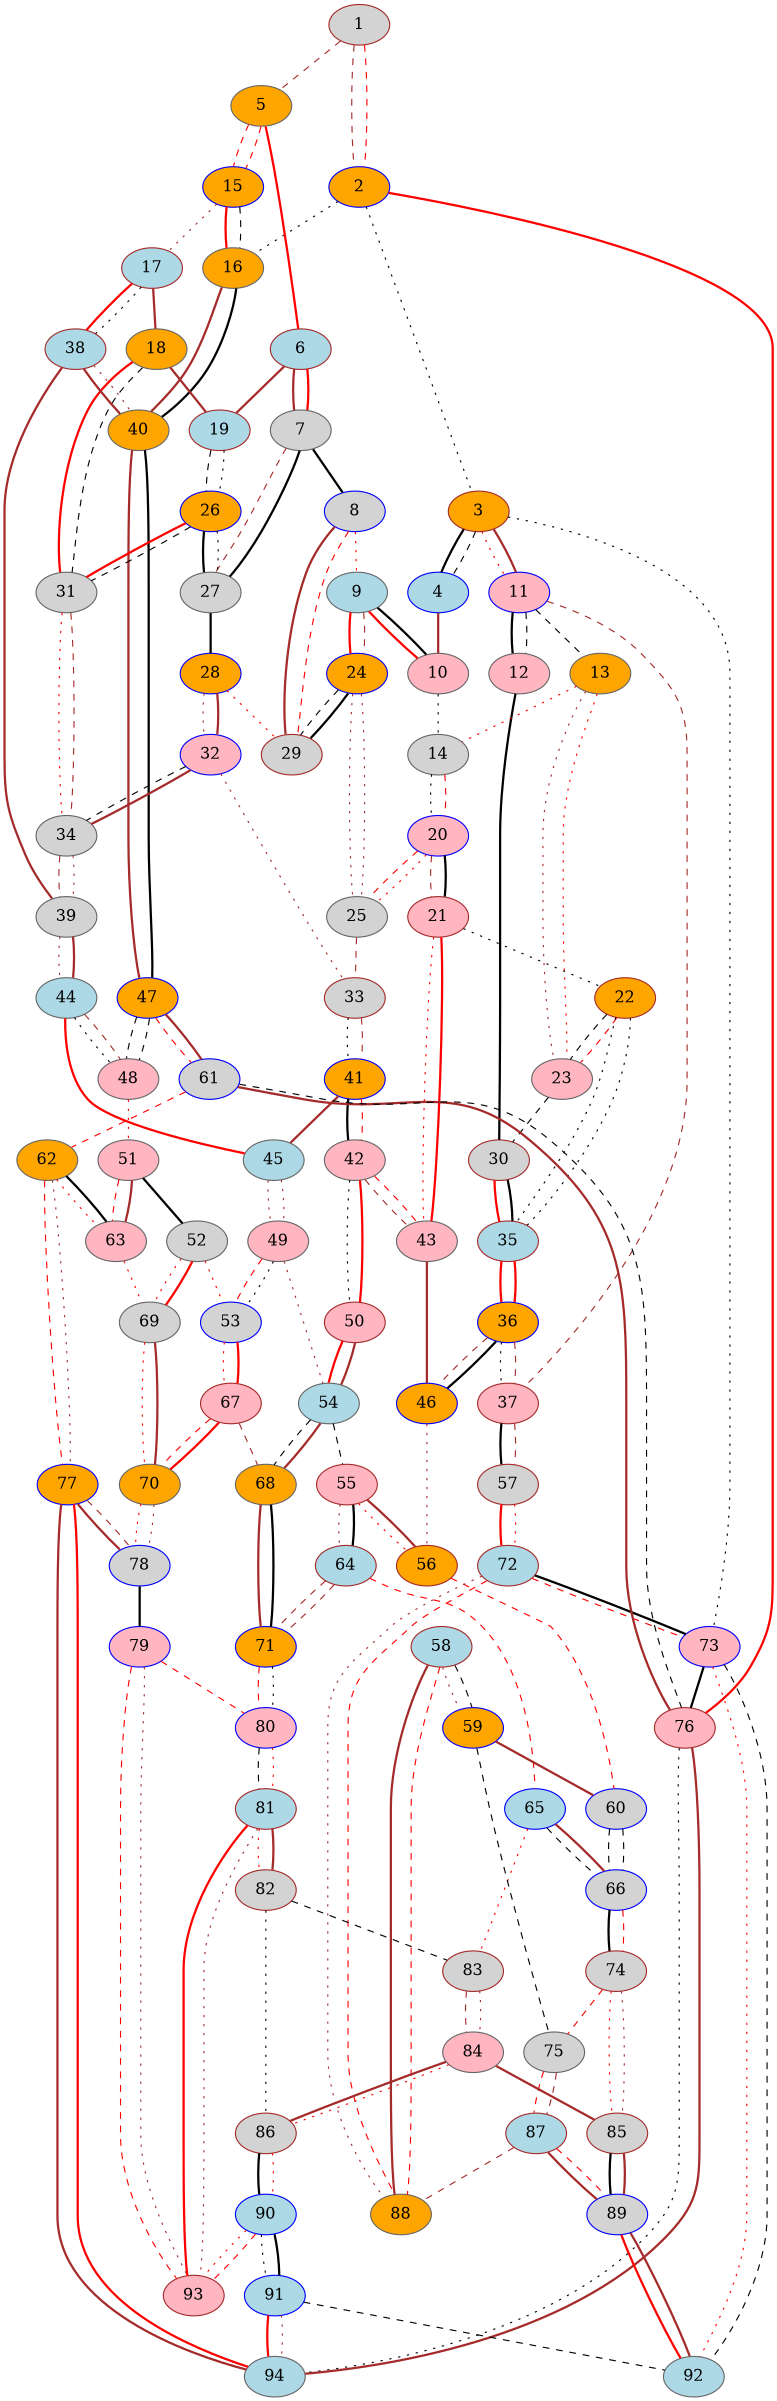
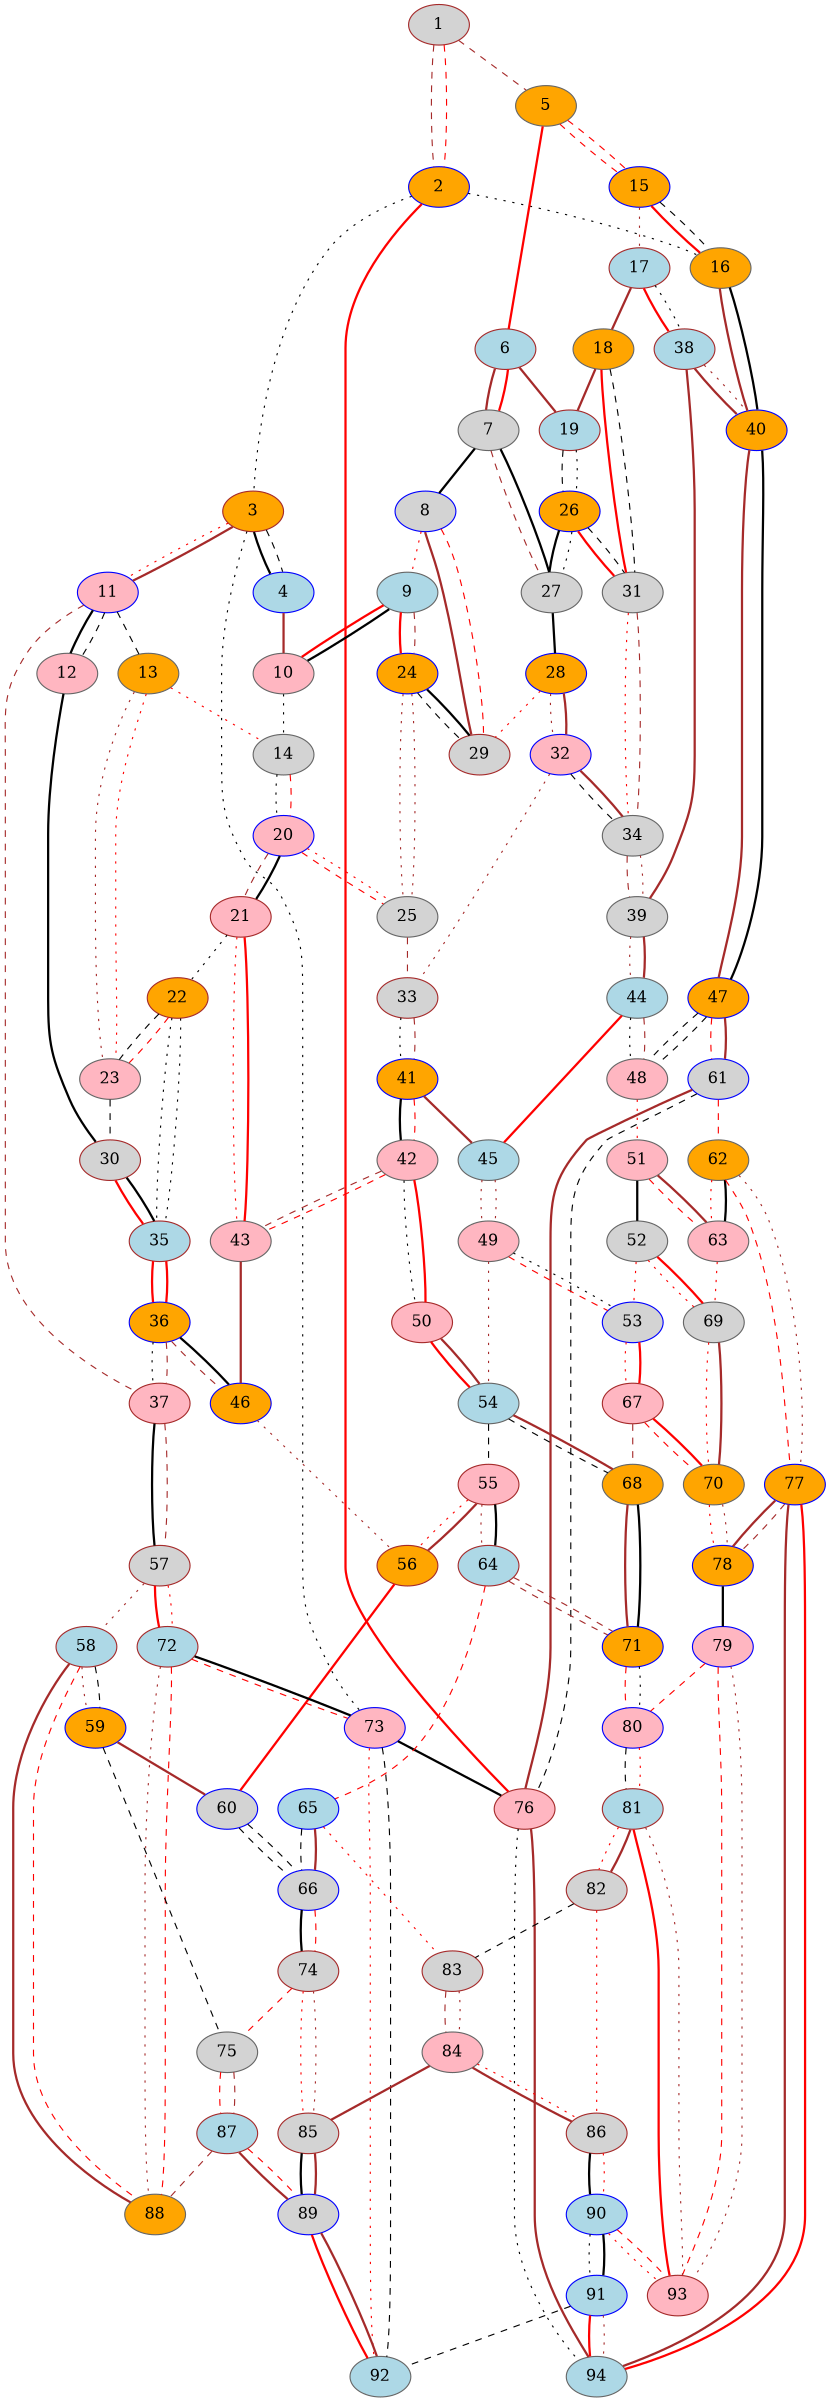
node "40": color gray40 -> blue
node "78": fillcolor lightgrey -> orange
edge "57" -- "58": added
edge "56" -- "60": style dashed -> bold
edge "82" -- "86": color black -> red
